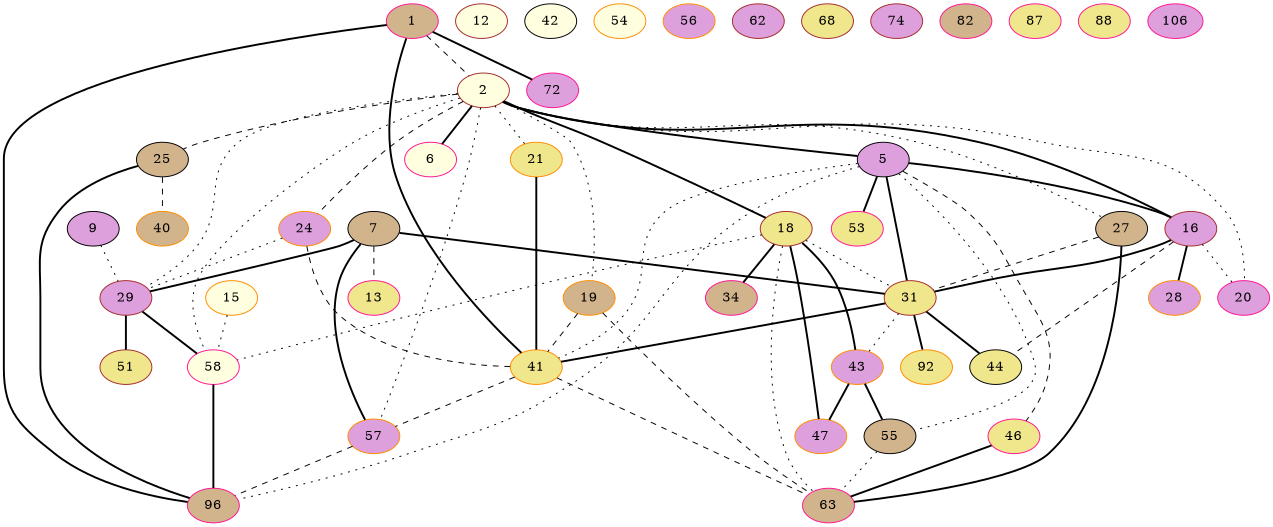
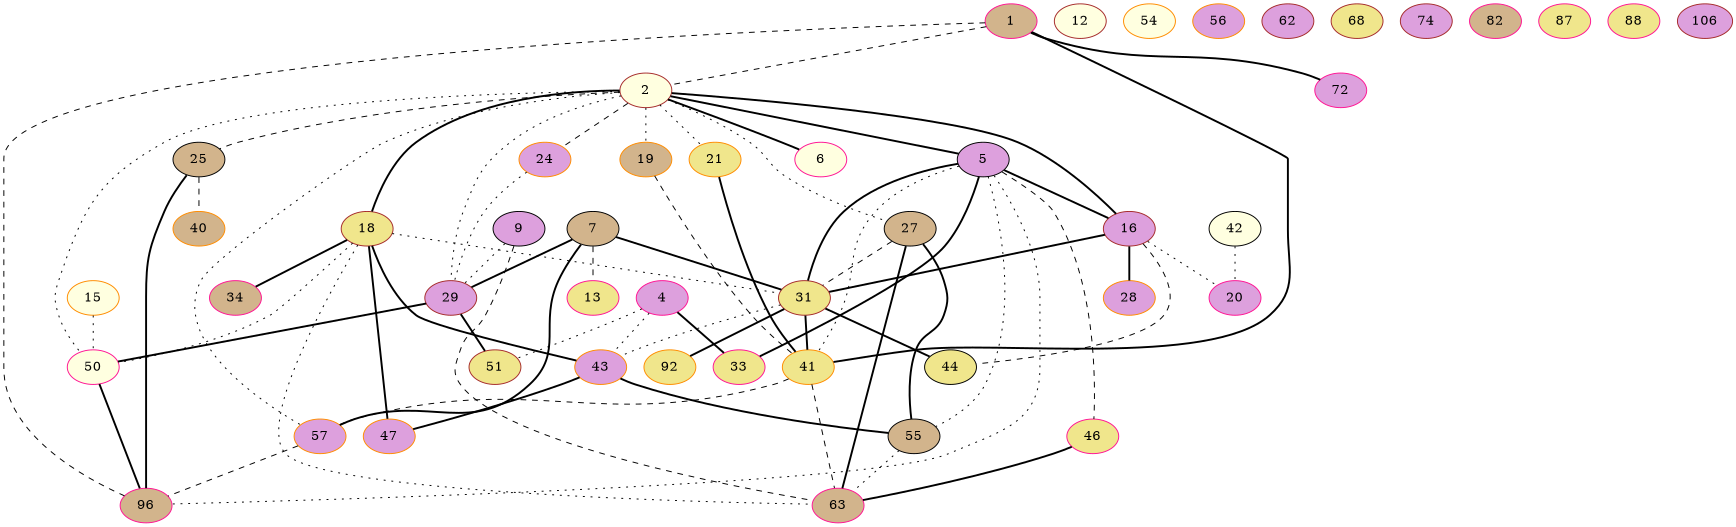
node "106": color deeppink -> brown
edge "2" -- "20": now "42" -- "20"
edge "1" -- "96": style bold -> dashed
node "53": label "53" -> "33"
node "4": added
edge "27" -- "55": added
edge "24" -- "41": removed
node "58": label "58" -> "50"
edge "19" -- "63": now "9" -- "63"
